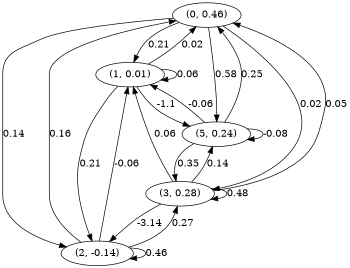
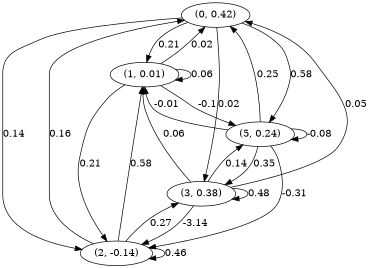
node "(0, 0.46)": label "(0, 0.46)" -> "(0, 0.42)"
edge "(1, 0.01)" -> "(5, 0.24)": label "-1.1" -> "-0.1"
edge "(5, 0.24)" -> "(1, 0.01)": label "-0.06" -> "-0.01"
edge "(2, -0.14)" -> "(1, 0.01)": label "-0.06" -> "0.58"
node "(3, 0.28)": label "(3, 0.28)" -> "(3, 0.38)"
edge "(5, 0.24)" -> "(2, -0.14)": added, label "-0.31"
